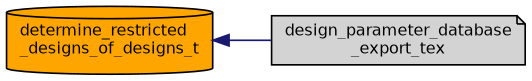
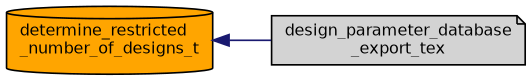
node "determine_restricted _designs_of_designs_t": label "determine_restricted _designs_of_designs_t" -> "determine_restricted _number_of_designs_t"
